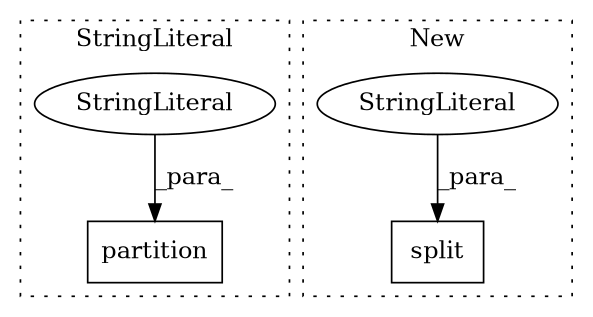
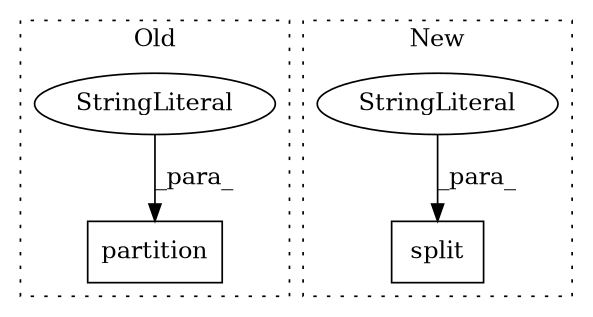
cluster "StringLiteral": label "StringLiteral" -> "Old"
